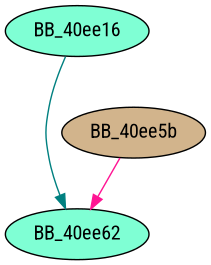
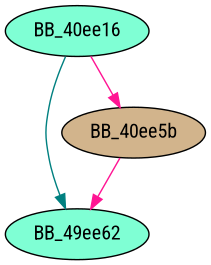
edge "BB_40ee16" -> "BB_40ee5b": added
node "BB_40ee62": label "BB_40ee62" -> "BB_49ee62"
